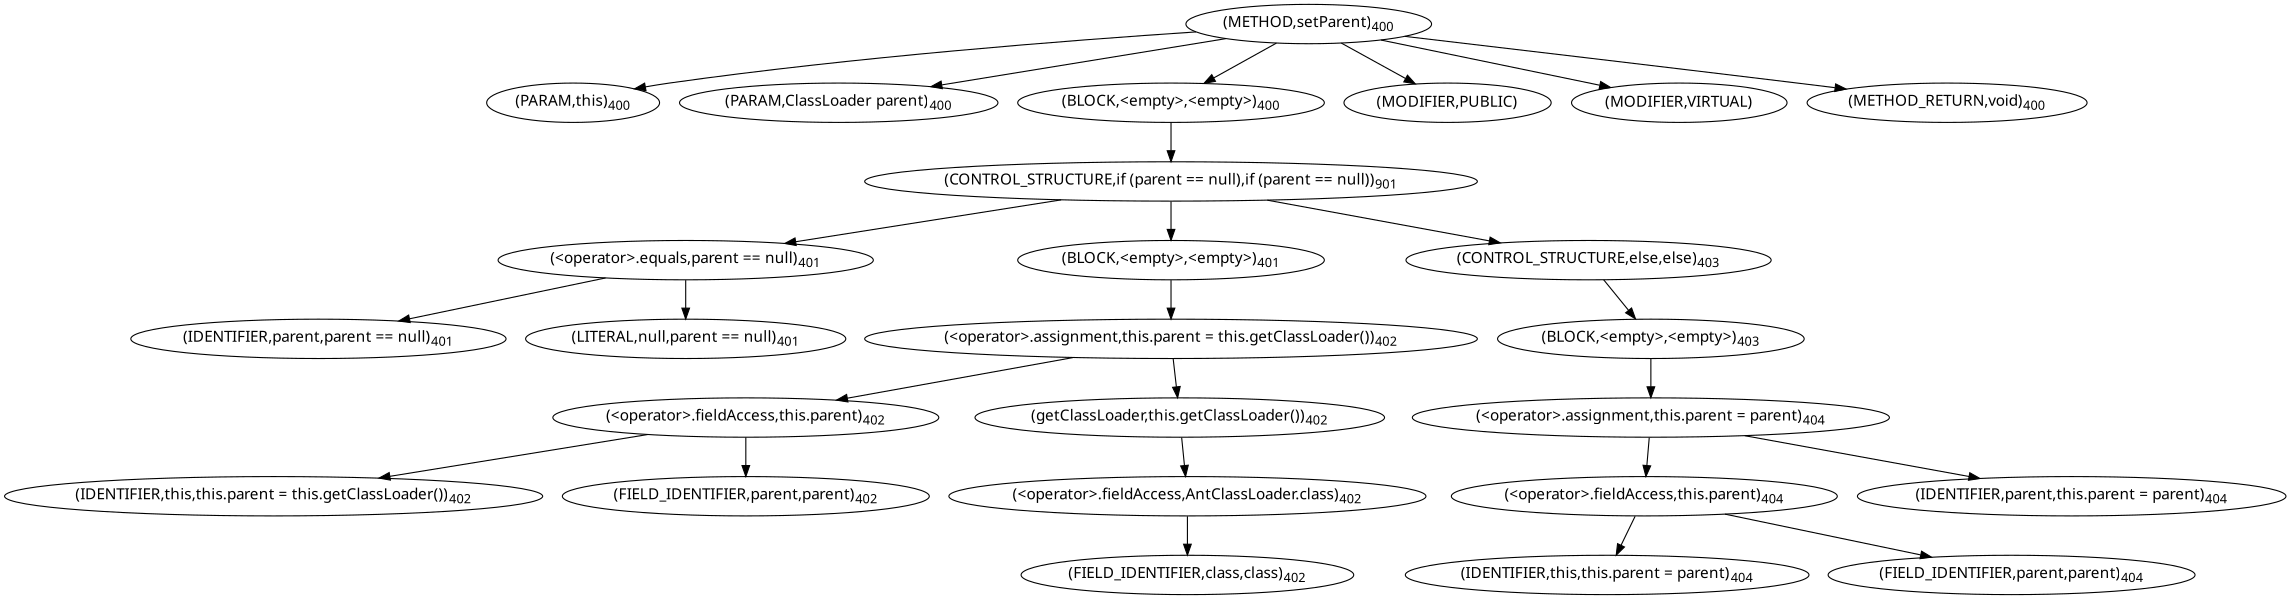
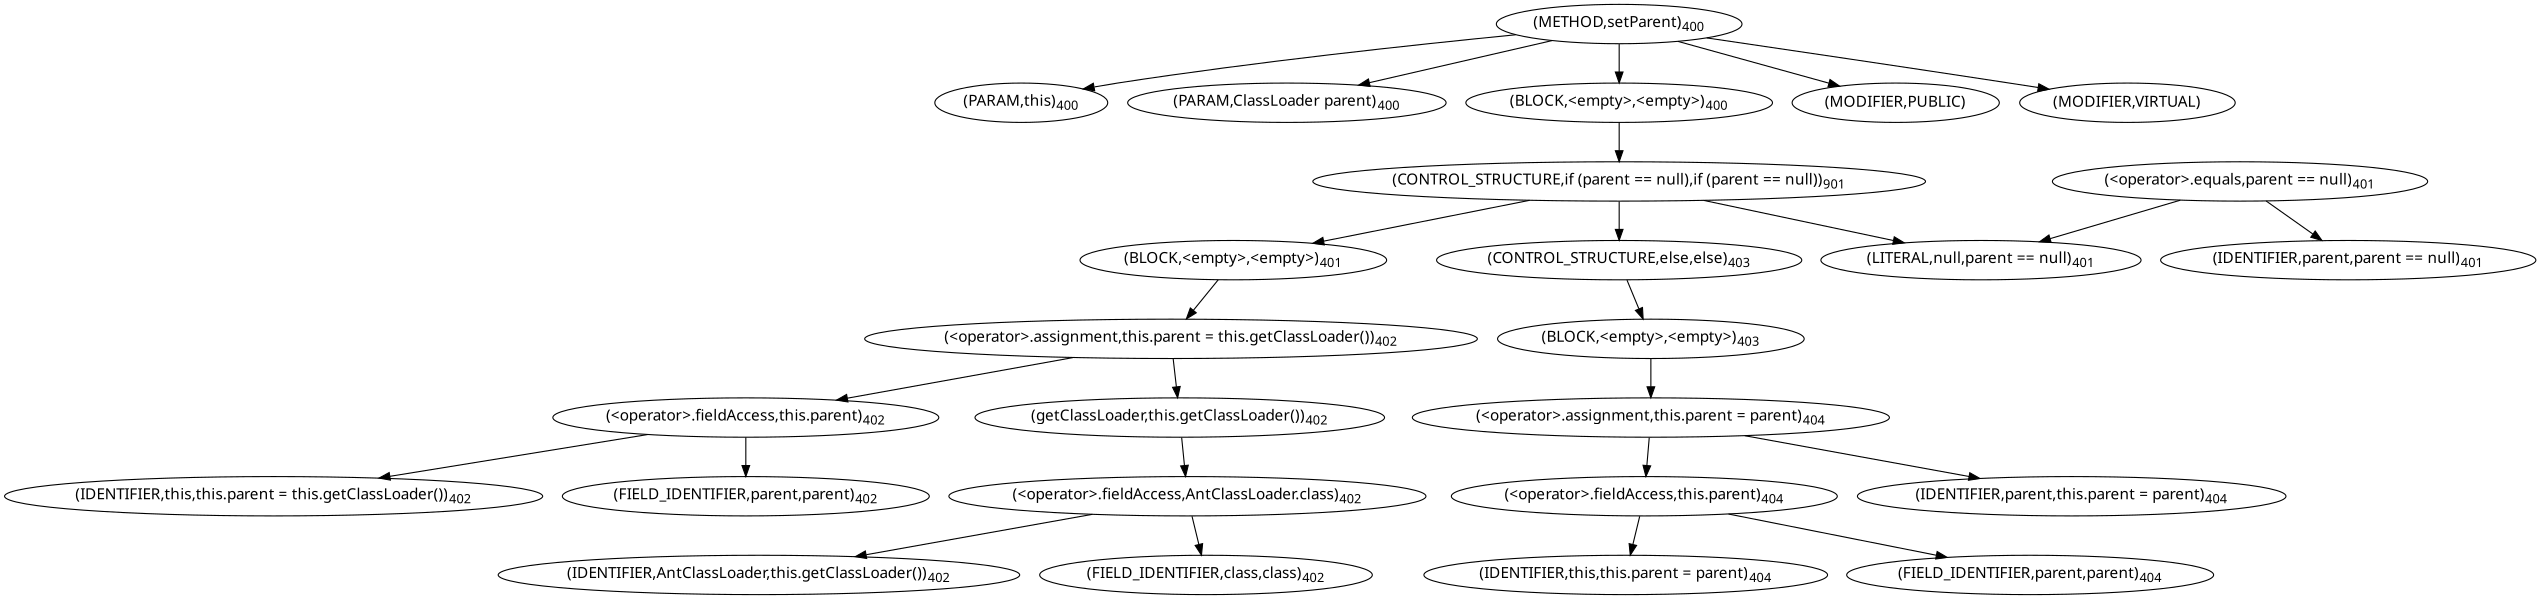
node "(METHOD_RETURN,void)": removed
edge "(CONTROL_STRUCTURE,if (parent == null),if (parent == null))" -> "(<operator>.equals,parent == null)": now "(CONTROL_STRUCTURE,if (parent == null),if (parent == null))" -> "(LITERAL,null,parent == null)"
node "(IDENTIFIER,AntClassLoader,this.getClassLoader())": added
